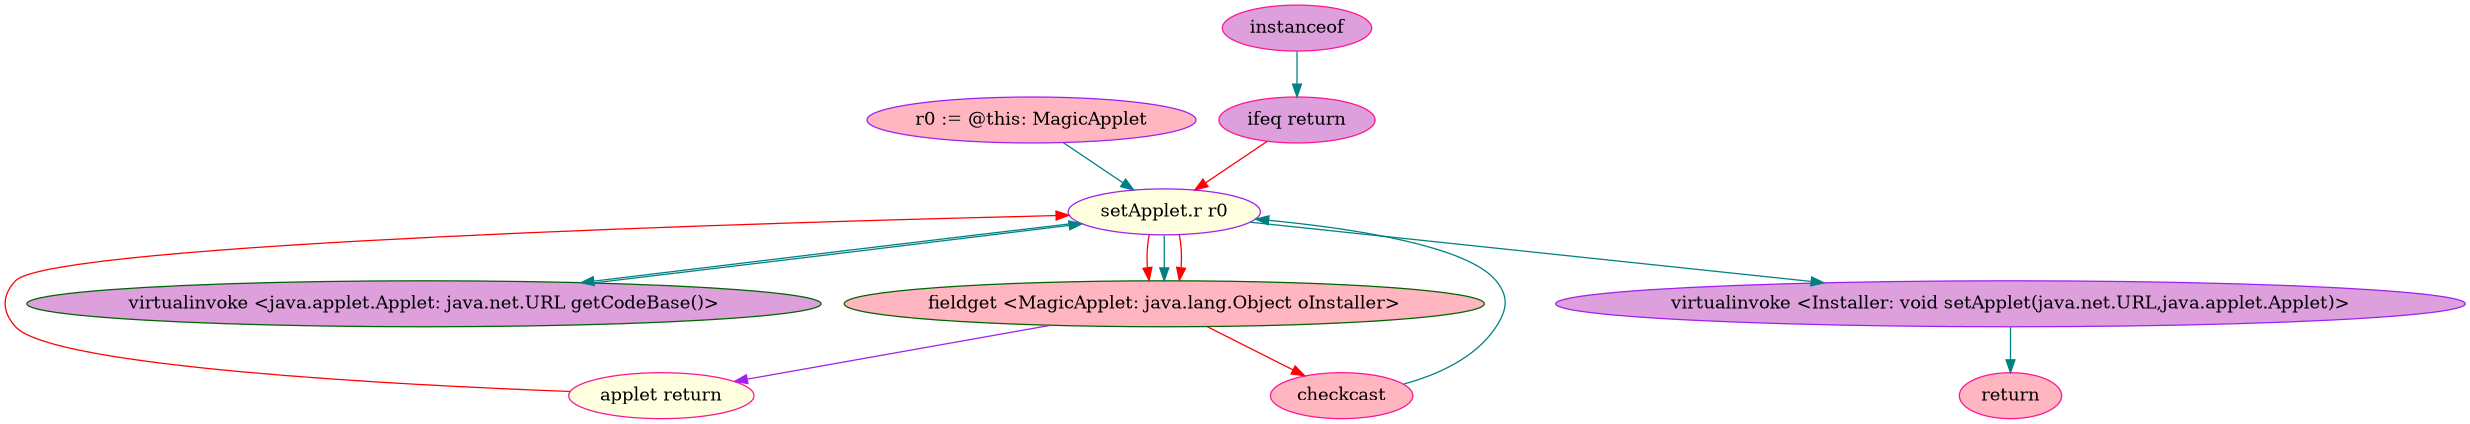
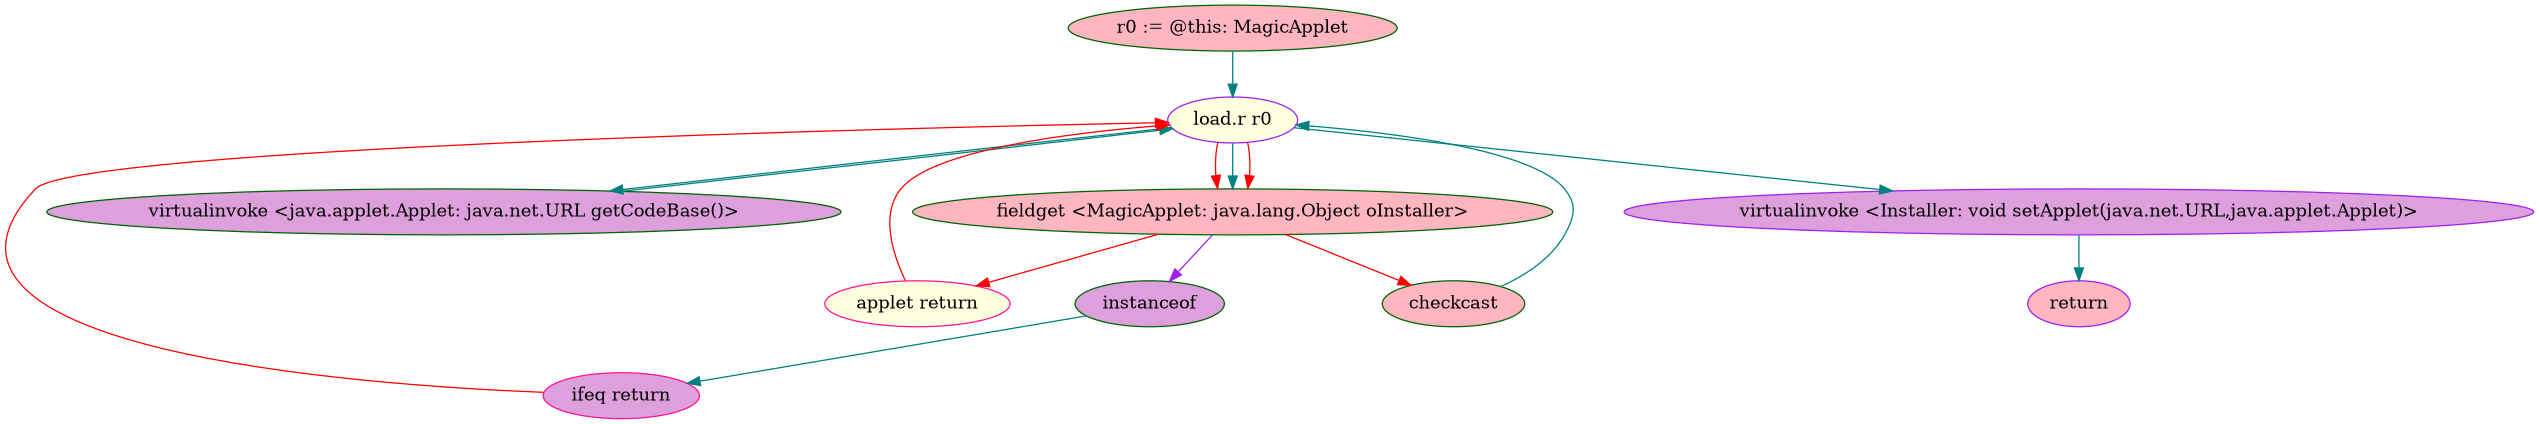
node "instanceof": color deeppink -> darkgreen
node "r0 := @this: MagicApplet": color purple -> darkgreen
node "setApplet.r r0": label "setApplet.r r0" -> "load.r r0"
edge "fieldget <MagicApplet: java.lang.Object oInstaller>" -> "instanceof": added
edge "fieldget <MagicApplet: java.lang.Object oInstaller>" -> "applet return": color purple -> red
node "checkcast": color deeppink -> darkgreen
node "return": color deeppink -> purple
